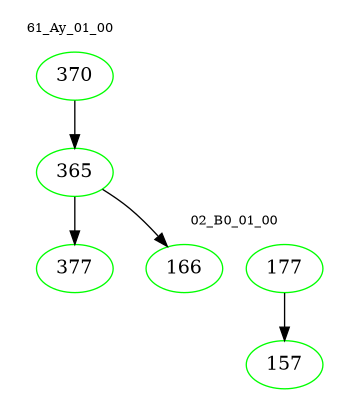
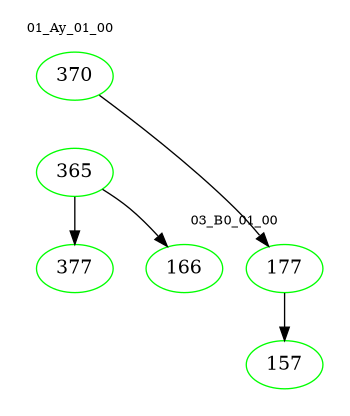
cluster "61_Ay_01_00": label "61_Ay_01_00" -> "01_Ay_01_00"
edge "370" -> "365": now "370" -> "177"
cluster "02_B0_01_00": label "02_B0_01_00" -> "03_B0_01_00"
